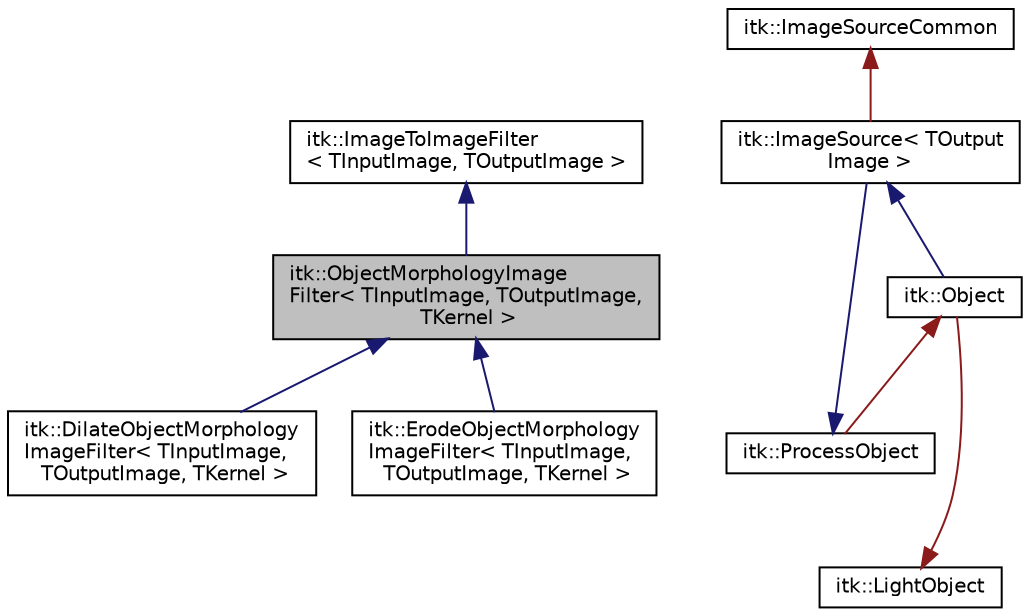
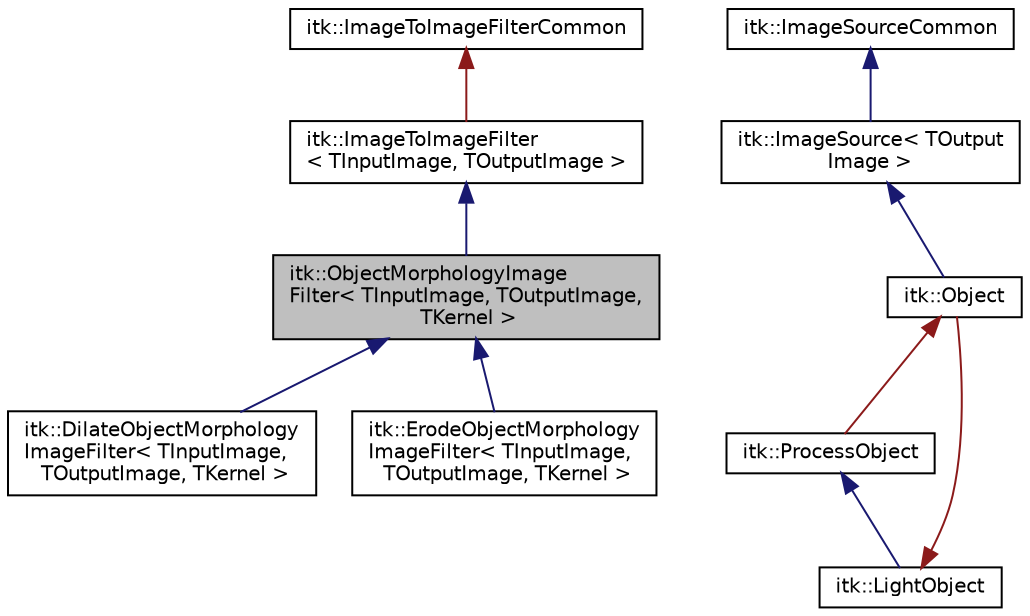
node "itk::ImageToImageFilterCommon": added
edge "itk::ImageSource< TOutput Image >" -> "itk::ImageSourceCommon": color firebrick4 -> midnightblue
edge "itk::ImageSource< TOutput Image >" -> "itk::ProcessObject": now "itk::LightObject" -> "itk::ProcessObject"
